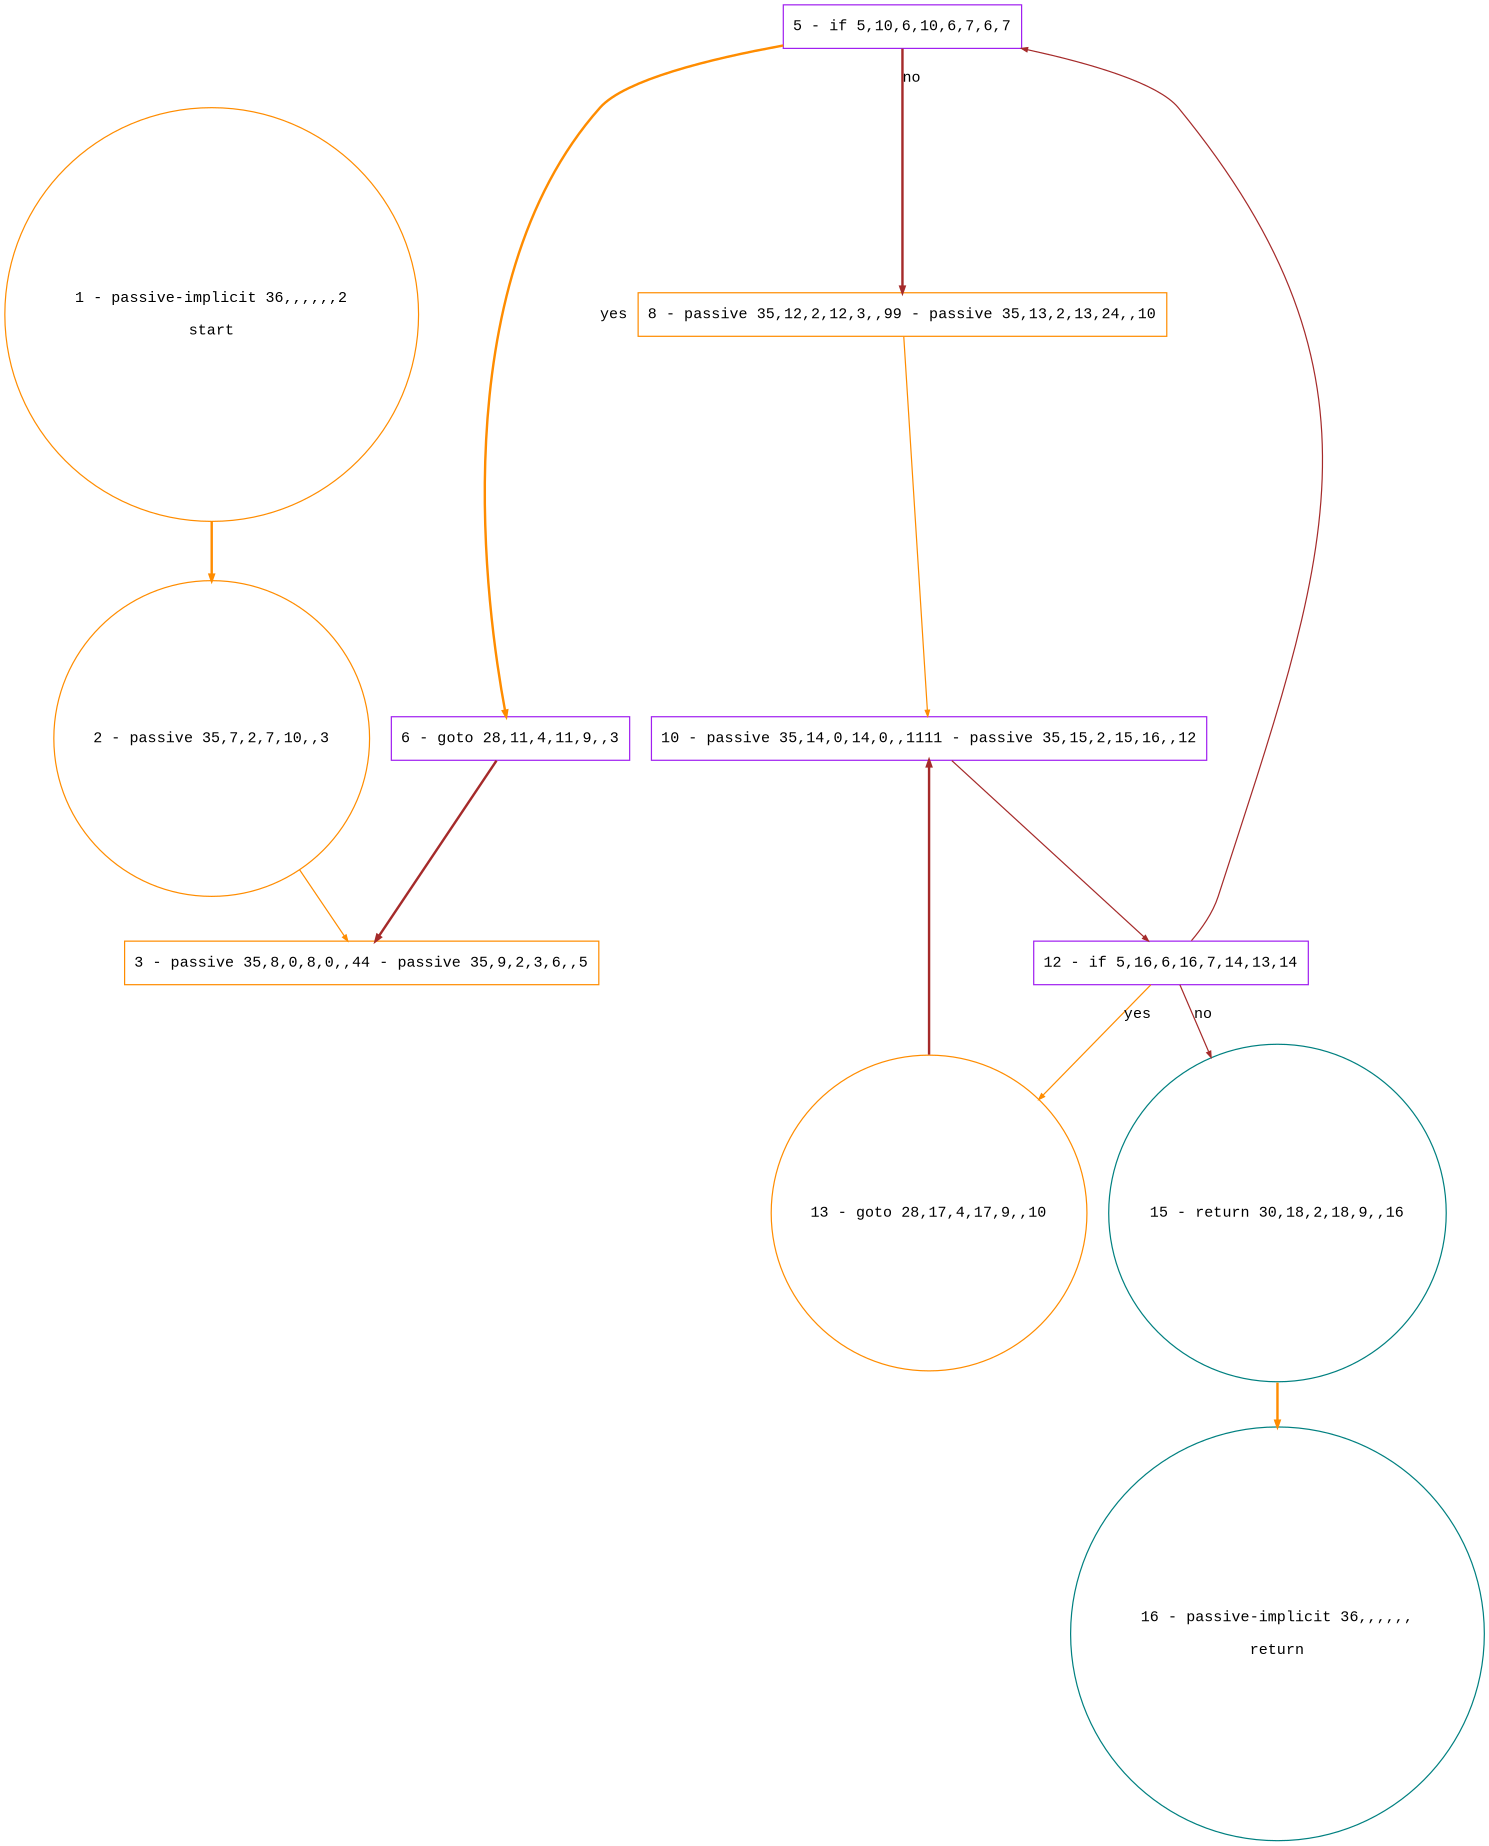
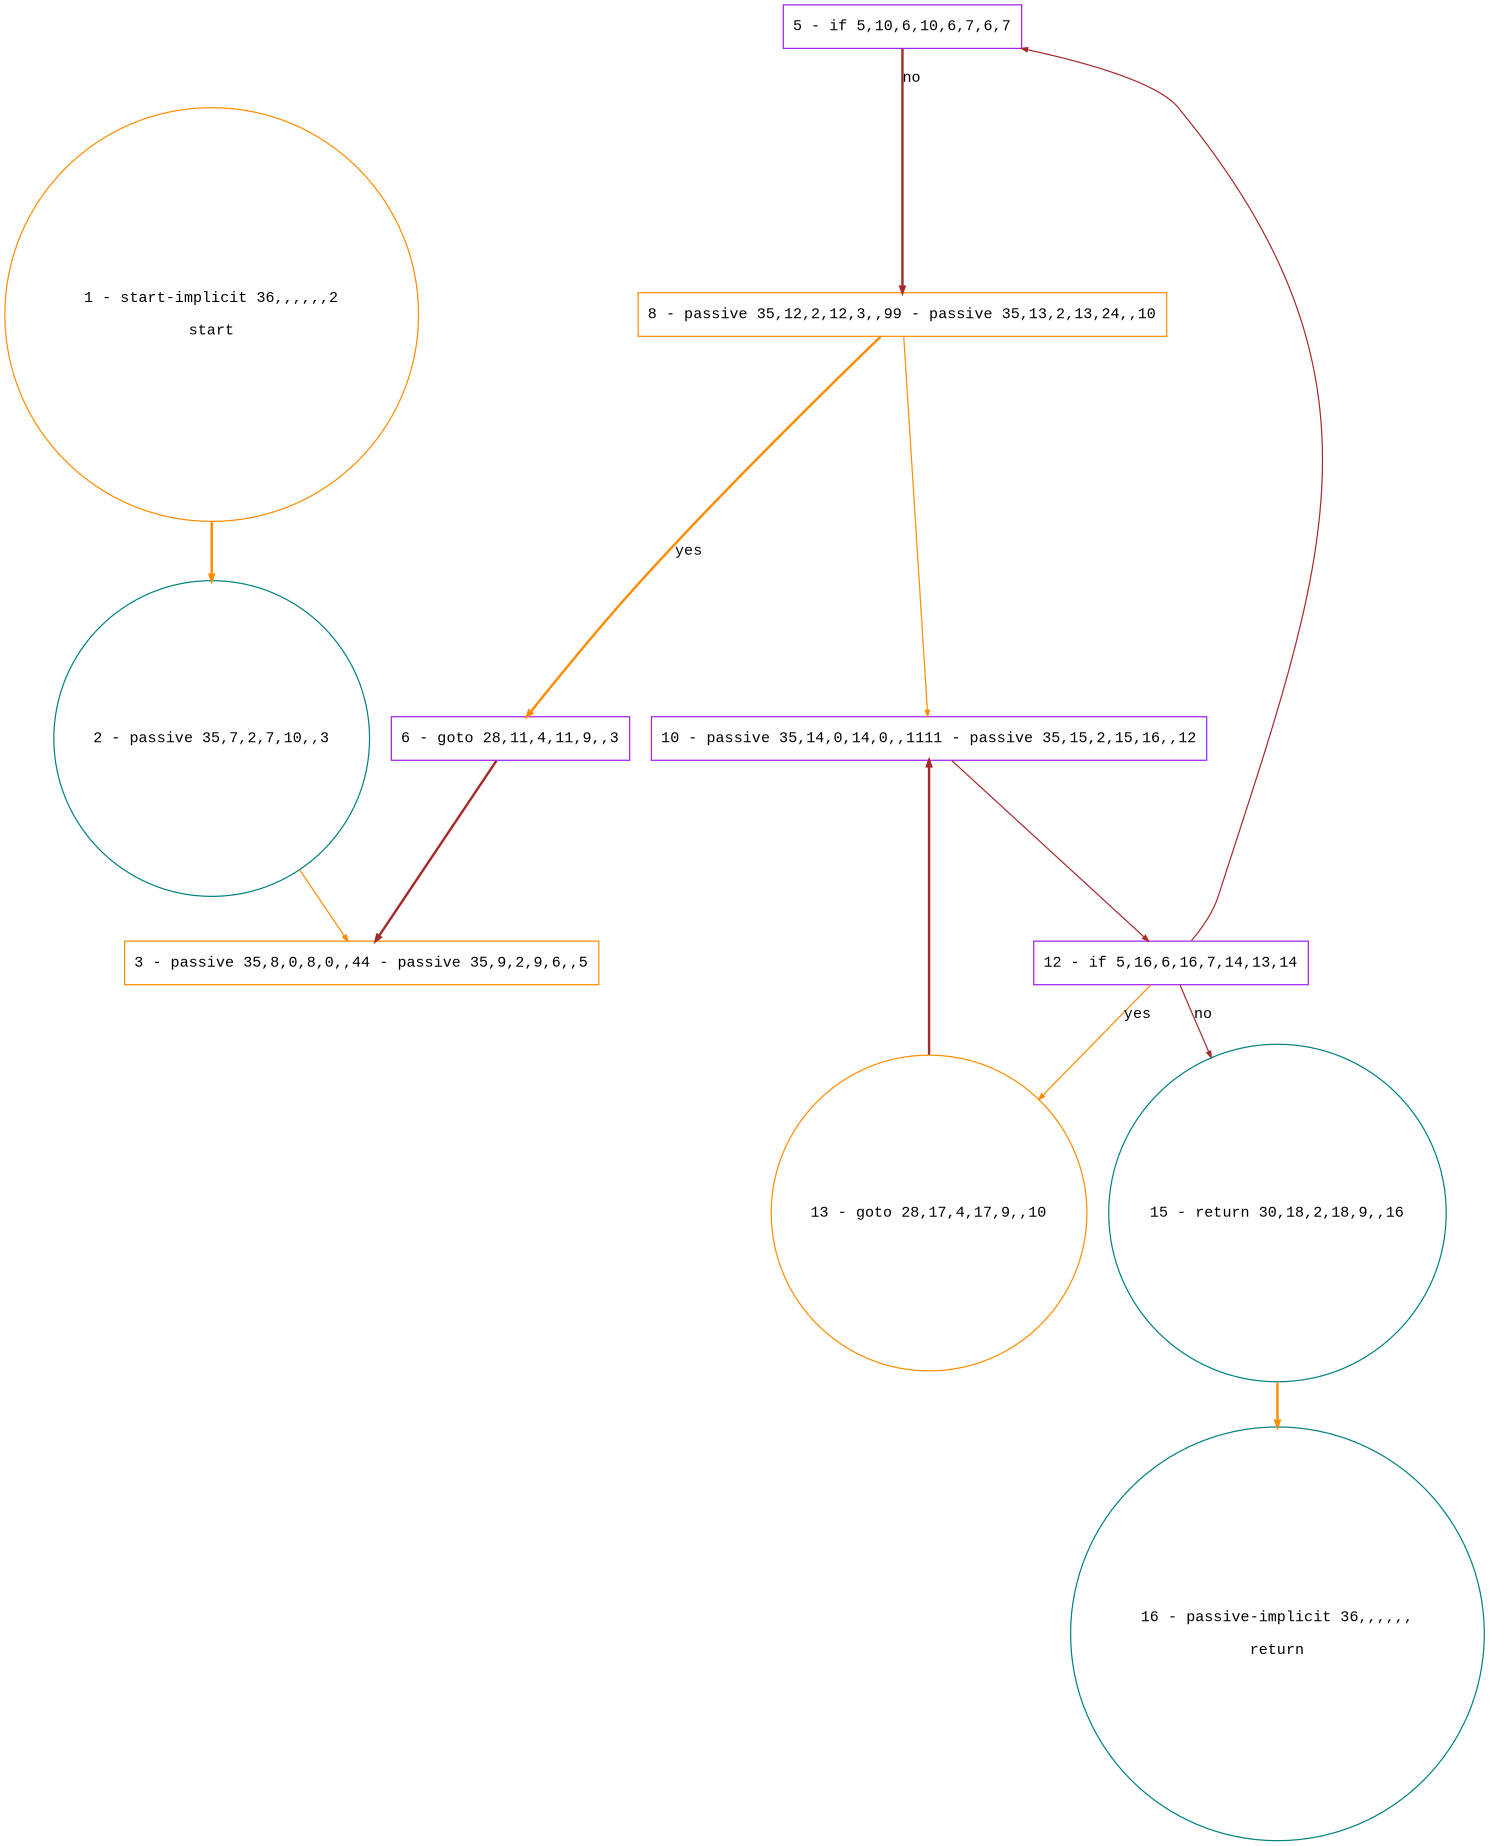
edge "5 - if 5,10,6,10,6,7,6,7" -> "6 - goto 28,11,4,11,9,,3": now "8 - passive 35,12,2,12,3,,99 - passive 35,13,2,13,24,,10" -> "6 - goto 28,11,4,11,9,,3"
node "1 - passive-implicit 36,,,,,,2 start": label "1 - passive-implicit 36,,,,,,2 start" -> "1 - start-implicit 36,,,,,,2 start"
node "2 - passive 35,7,2,7,10,,3": color darkorange -> teal
node "3 - passive 35,8,0,8,0,,44 - passive 35,9,2,3,6,,5": label "3 - passive 35,8,0,8,0,,44 - passive 35,9,2,3,6,,5" -> "3 - passive 35,8,0,8,0,,44 - passive 35,9,2,9,6,,5"
